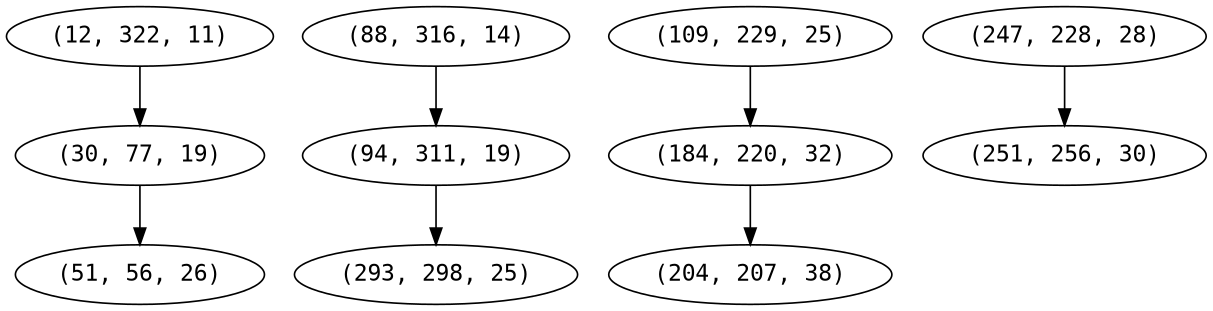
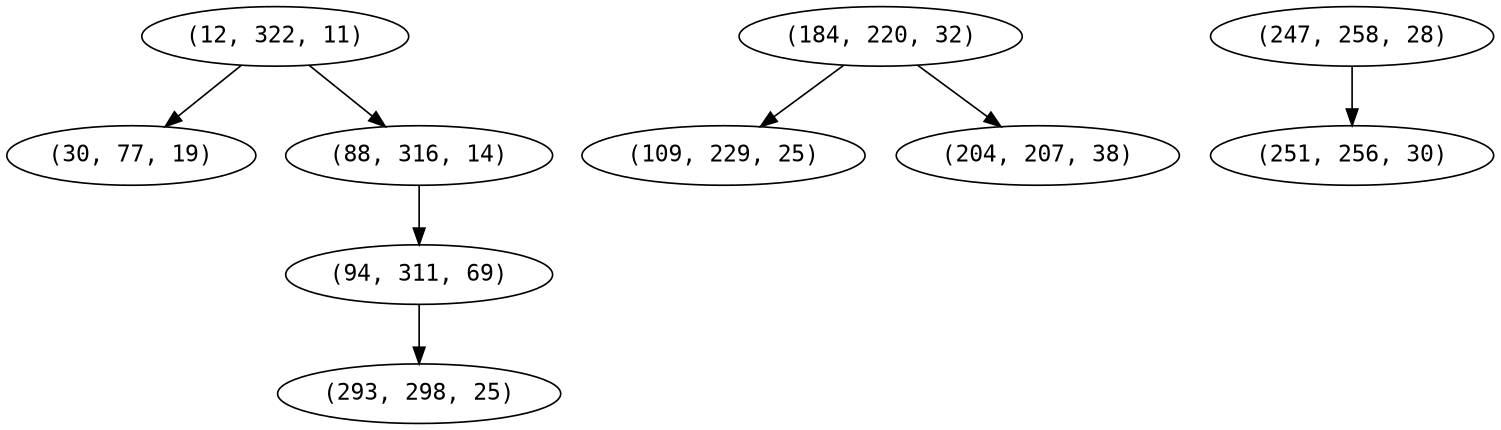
node "(247, 228, 28)": label "(247, 228, 28)" -> "(247, 258, 28)"
edge "(109, 229, 25)" -> "(184, 220, 32)": reversed
edge "(12, 322, 11)" -> "(88, 316, 14)": added
node "(94, 311, 19)": label "(94, 311, 19)" -> "(94, 311, 69)"
node "(51, 56, 26)": removed
